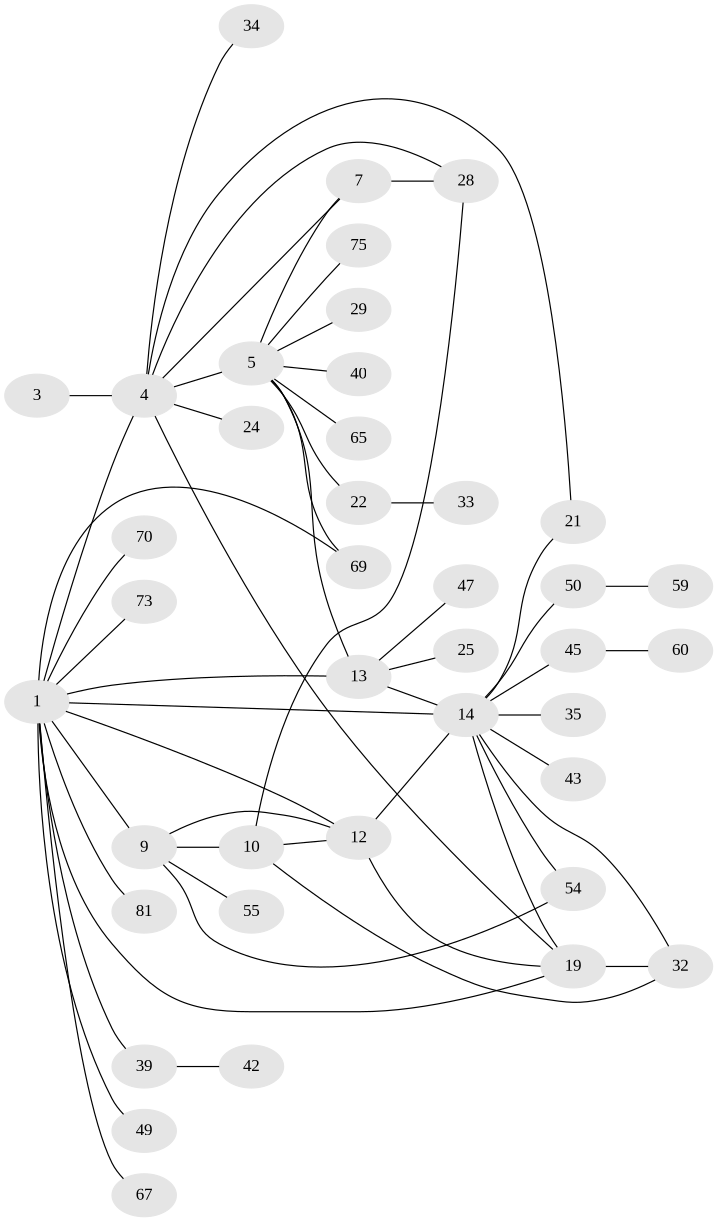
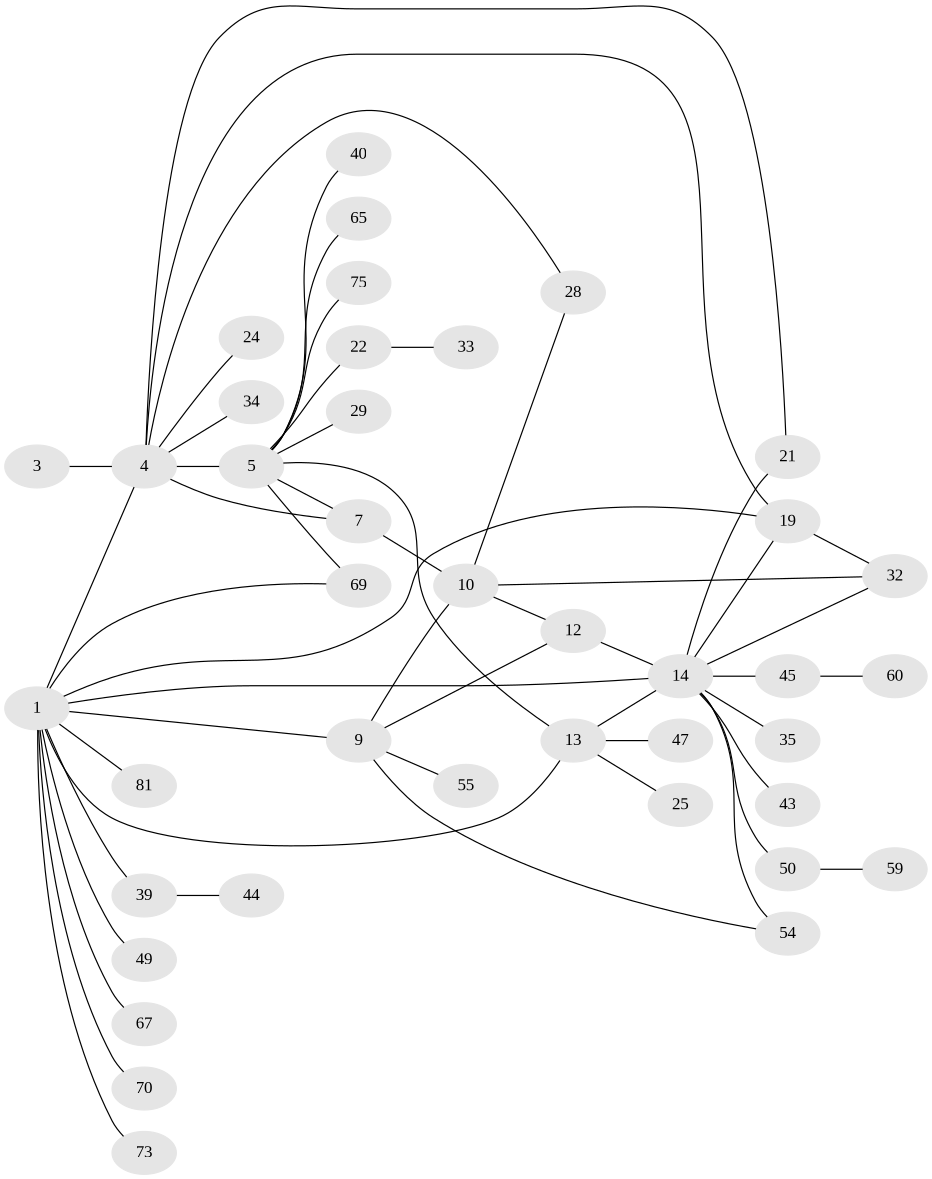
edge "7" -- "28": now "7" -- "10"
edge "1" -- "12": removed
edge "12" -- "19": removed
node "42": label "42" -> "44"
